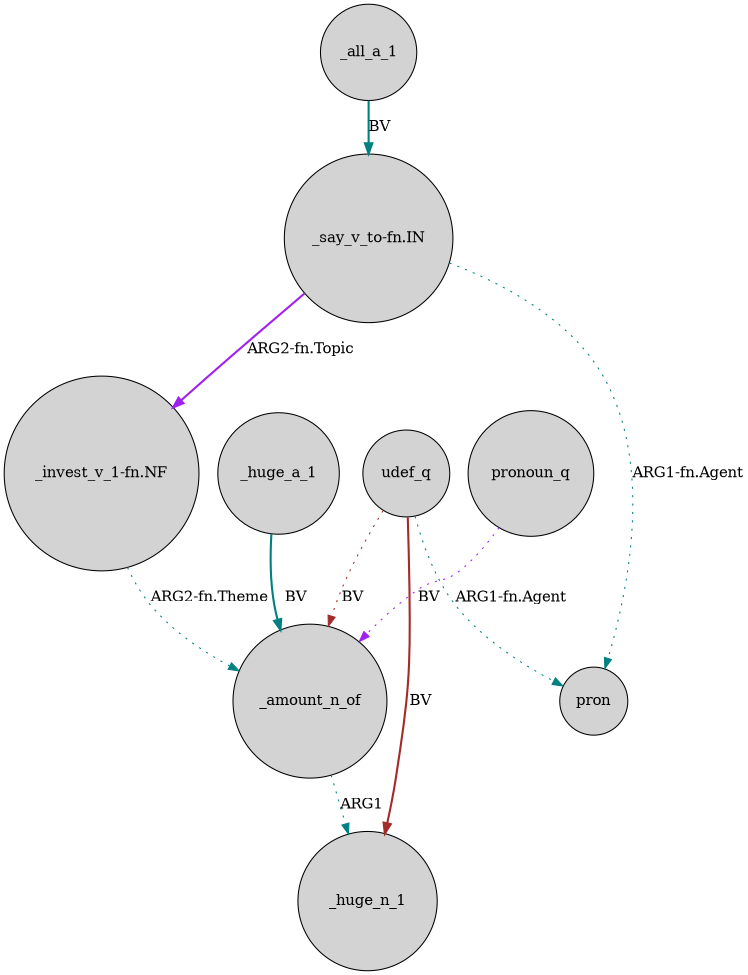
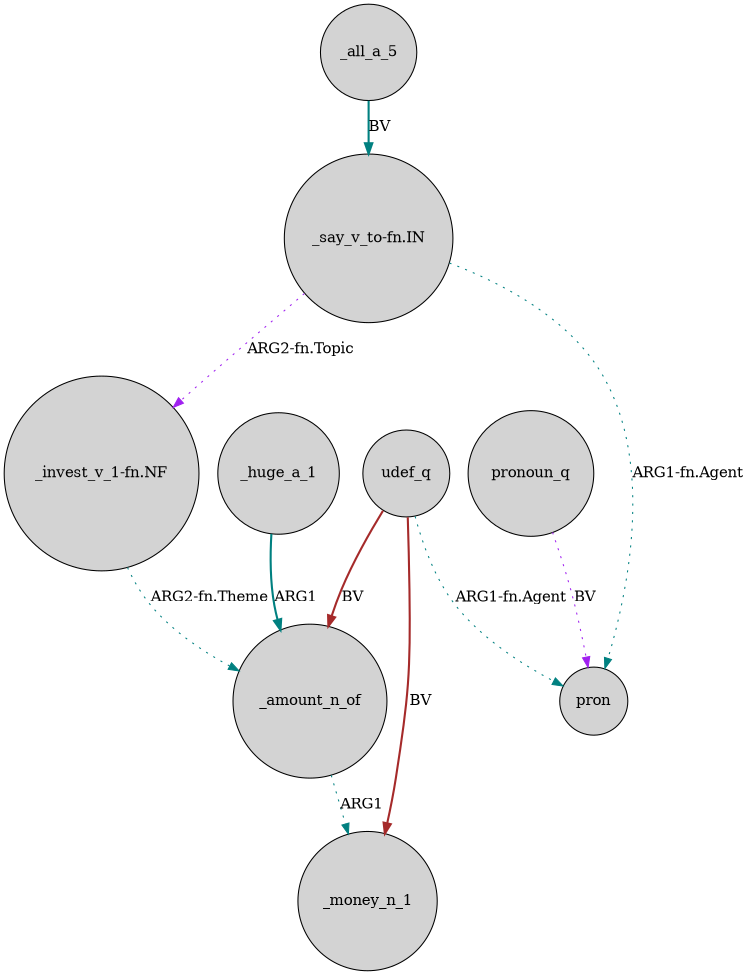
node "_all_a_1": label "_all_a_1" -> "_all_a_5"
edge "_say_v_to-fn.IN" -> "_invest_v_1-fn.NF": style bold -> dotted
edge "udef_q" -> "_amount_n_of": style dotted -> bold
edge "pronoun_q" -> "_amount_n_of": now "pronoun_q" -> "pron"
edge "_huge_a_1" -> "_amount_n_of": label "BV" -> "ARG1"
node "_huge_n_1": label "_huge_n_1" -> "_money_n_1"
